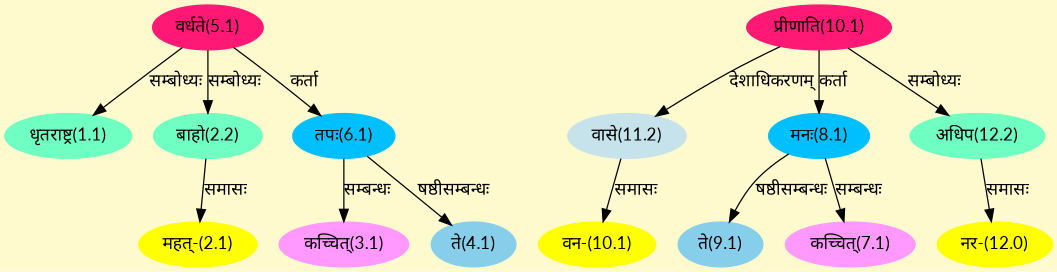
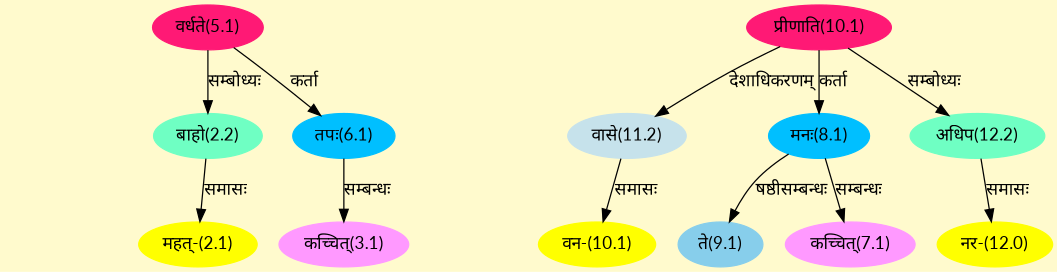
node "धृतराष्ट्र(1.1)": removed
node "ते(4.1)": removed
